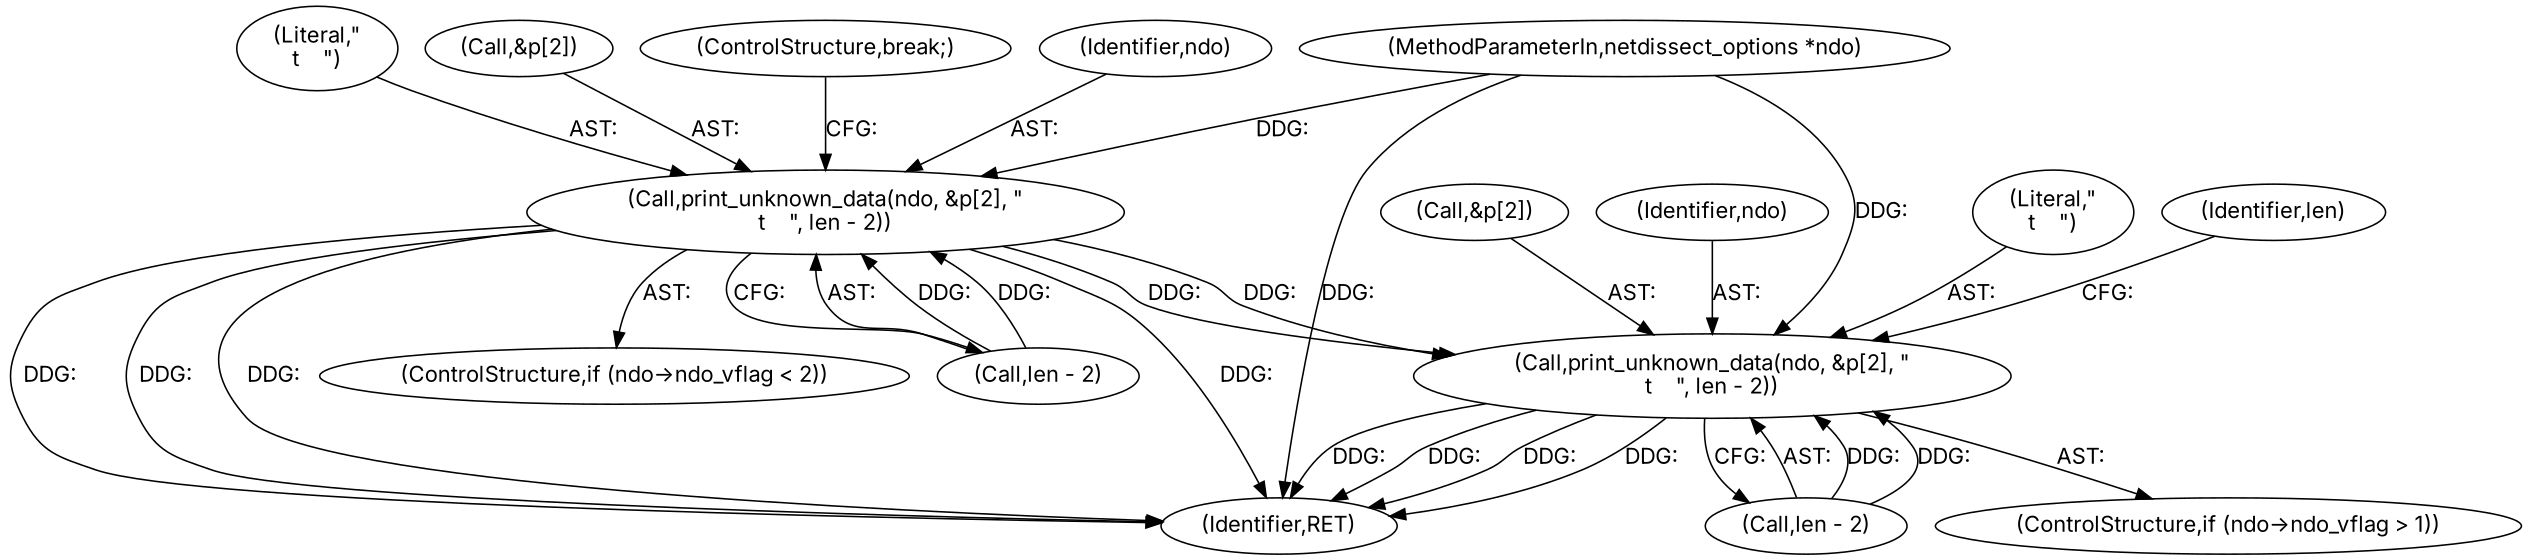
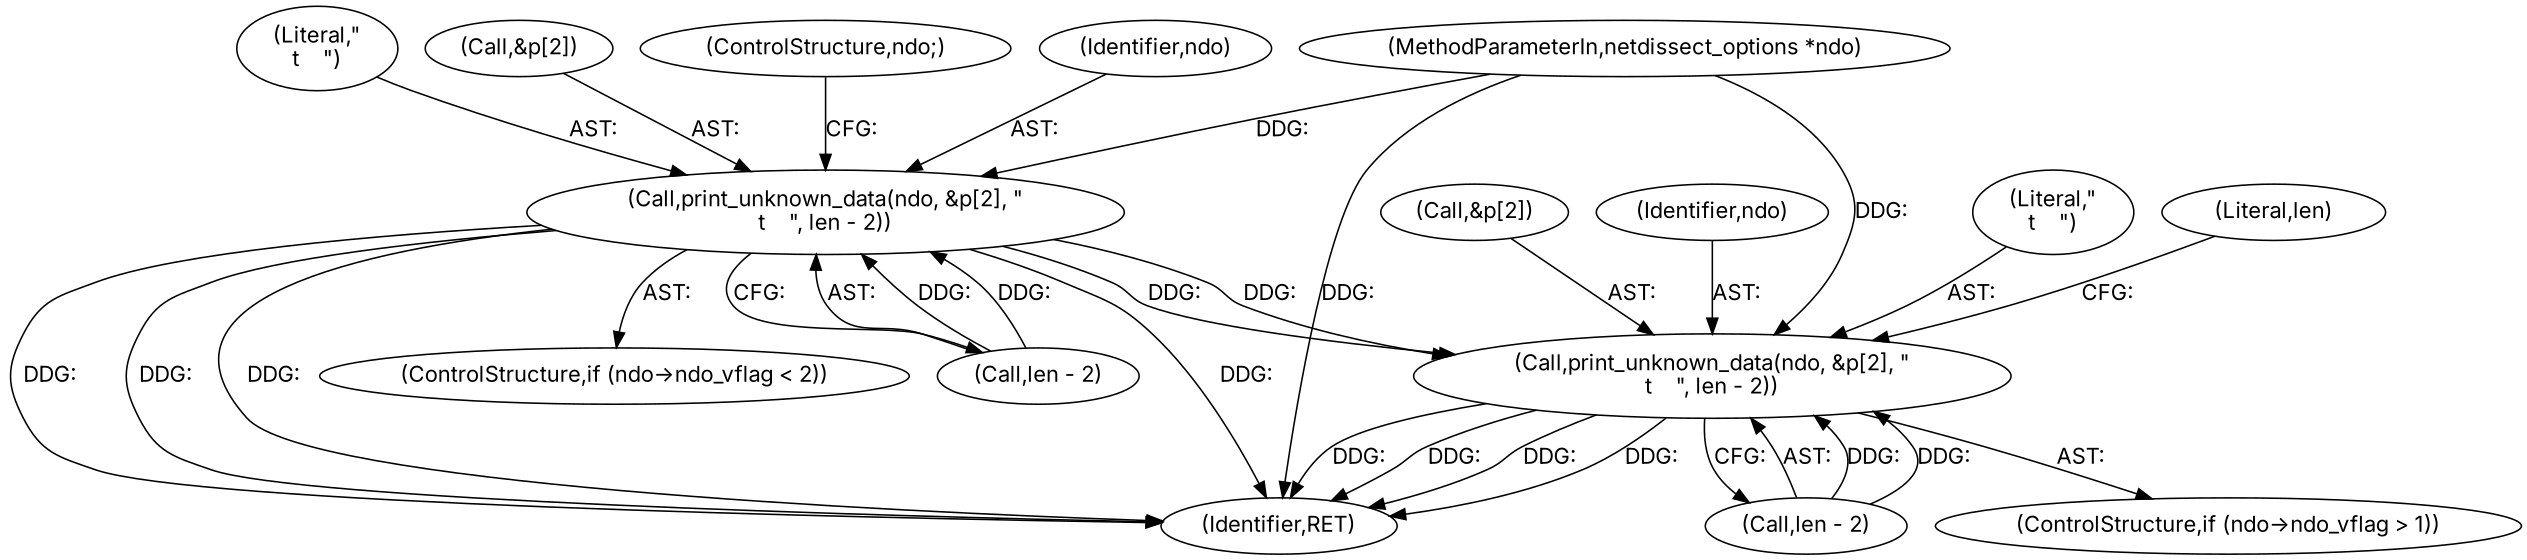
node "(ControlStructure,break;)": label "(ControlStructure,break;)" -> "(ControlStructure,ndo;)"
node "(Identifier,len)": label "(Identifier,len)" -> "(Literal,len)"
